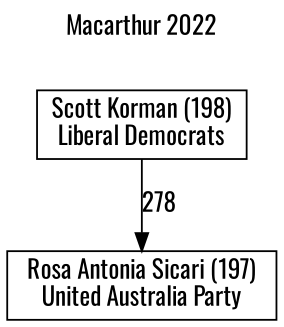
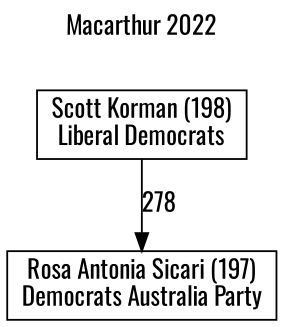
node "Rosa Antonia Sicari (197) United Australia Party": label "Rosa Antonia Sicari (197) United Australia Party" -> "Rosa Antonia Sicari (197) Democrats Australia Party"
